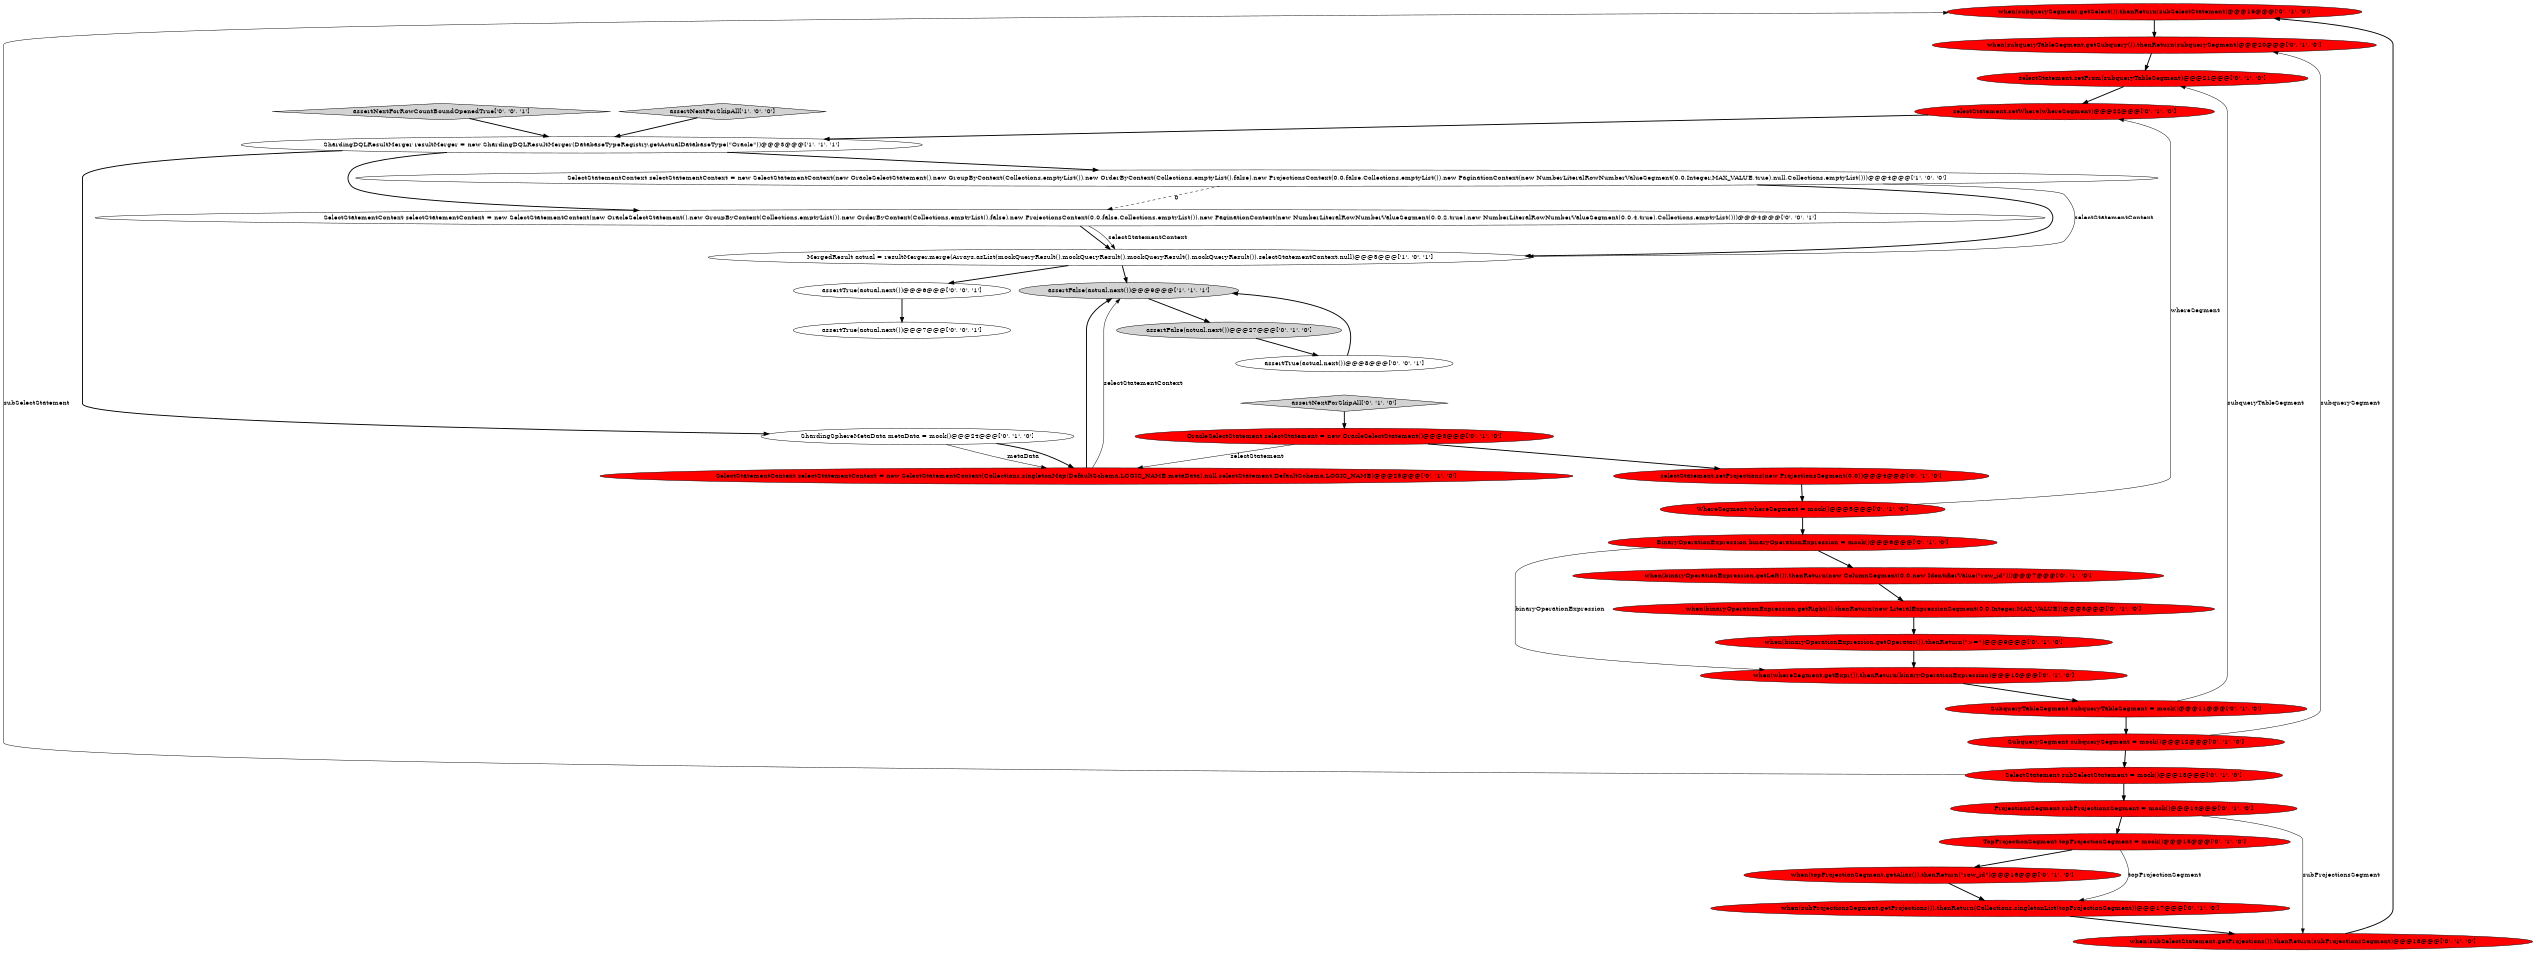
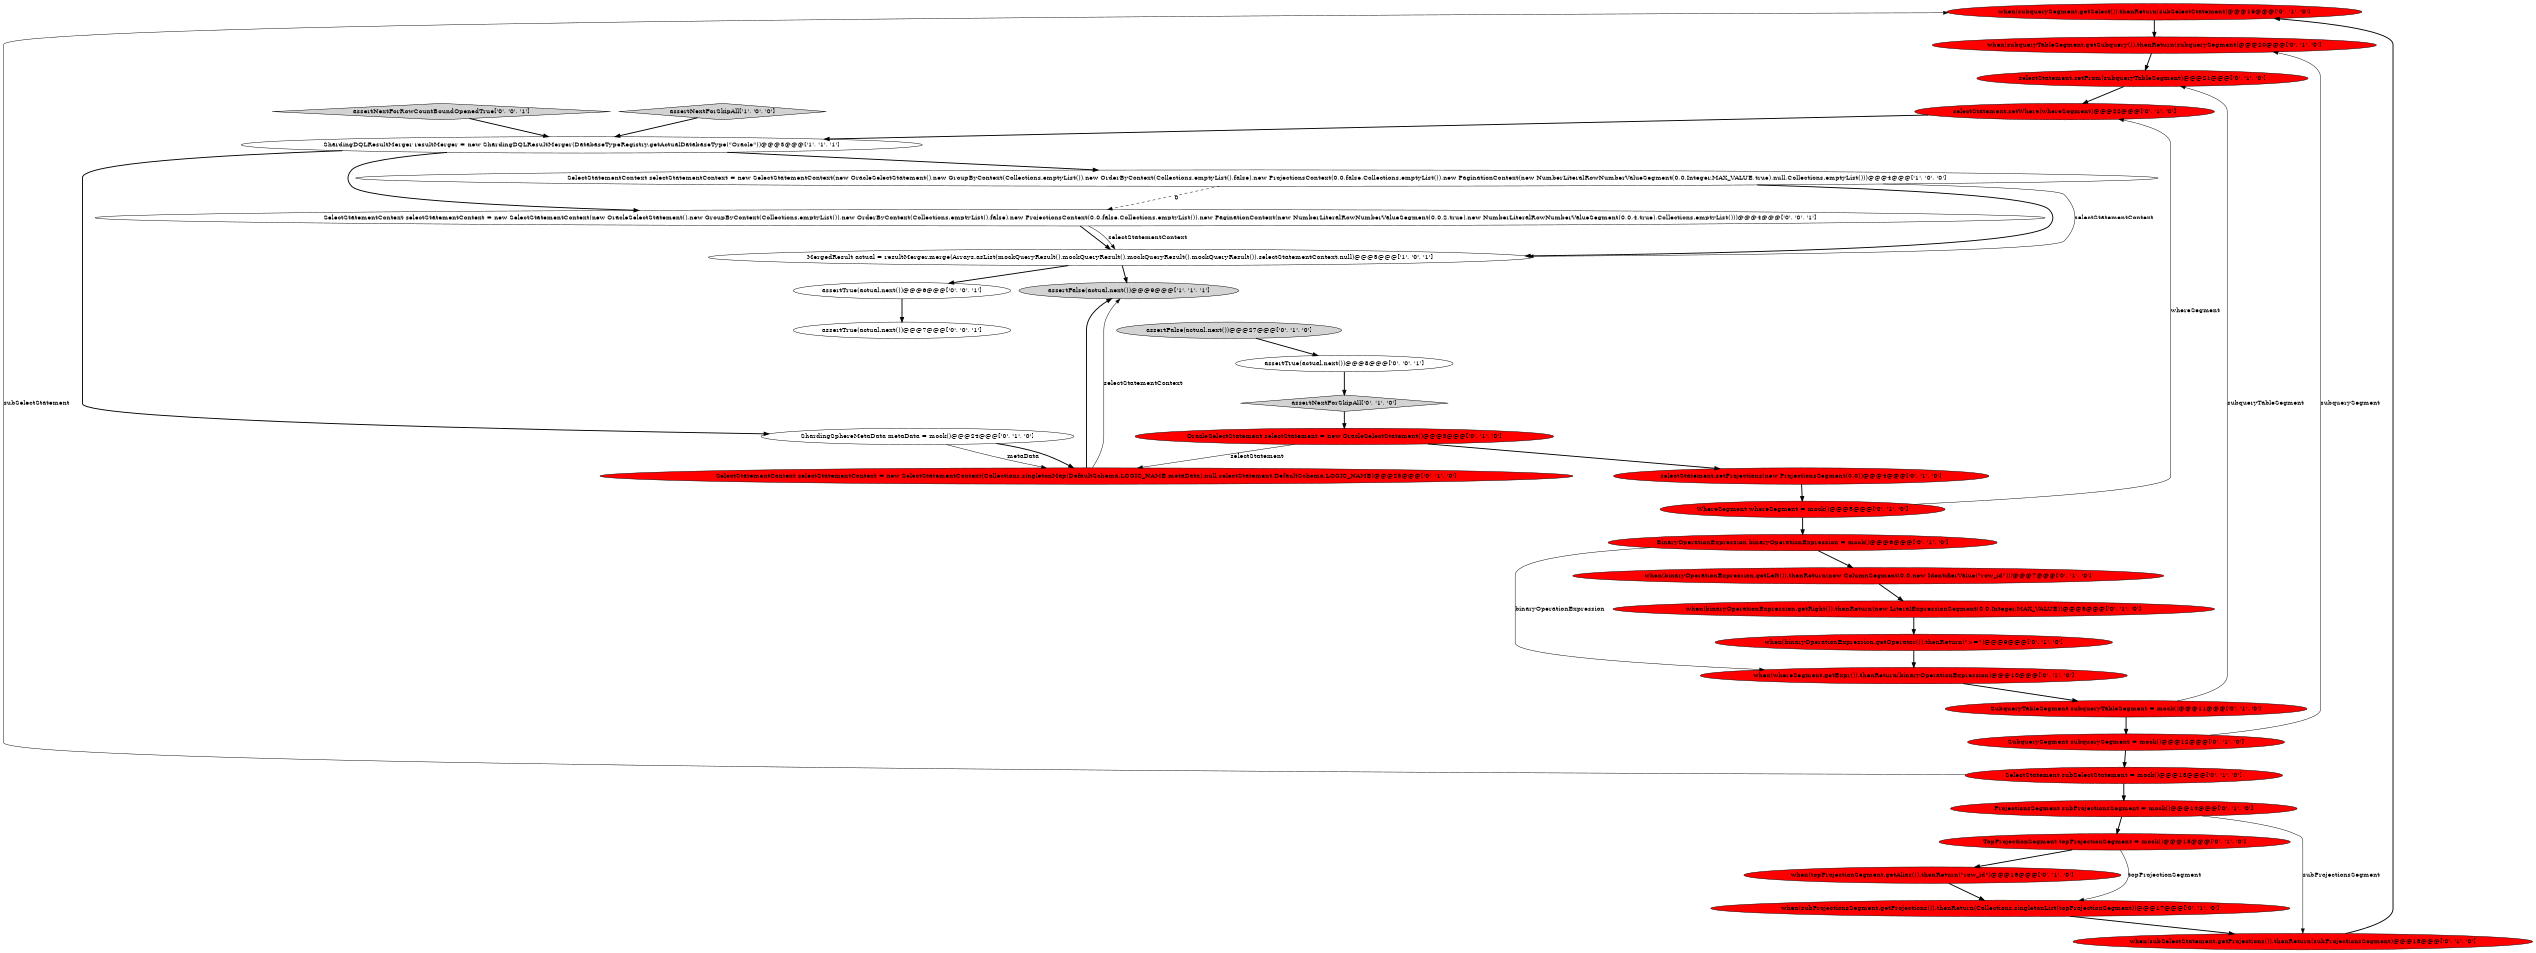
edge "assertTrue(actual.next())@@@8@@@['0', '0', '1']" -> "assertFalse(actual.next())@@@9@@@['1', '1', '1']": now "assertTrue(actual.next())@@@8@@@['0', '0', '1']" -> "assertNextForSkipAll['0', '1', '0']"
edge "assertFalse(actual.next())@@@9@@@['1', '1', '1']" -> "assertFalse(actual.next())@@@27@@@['0', '1', '0']": removed
